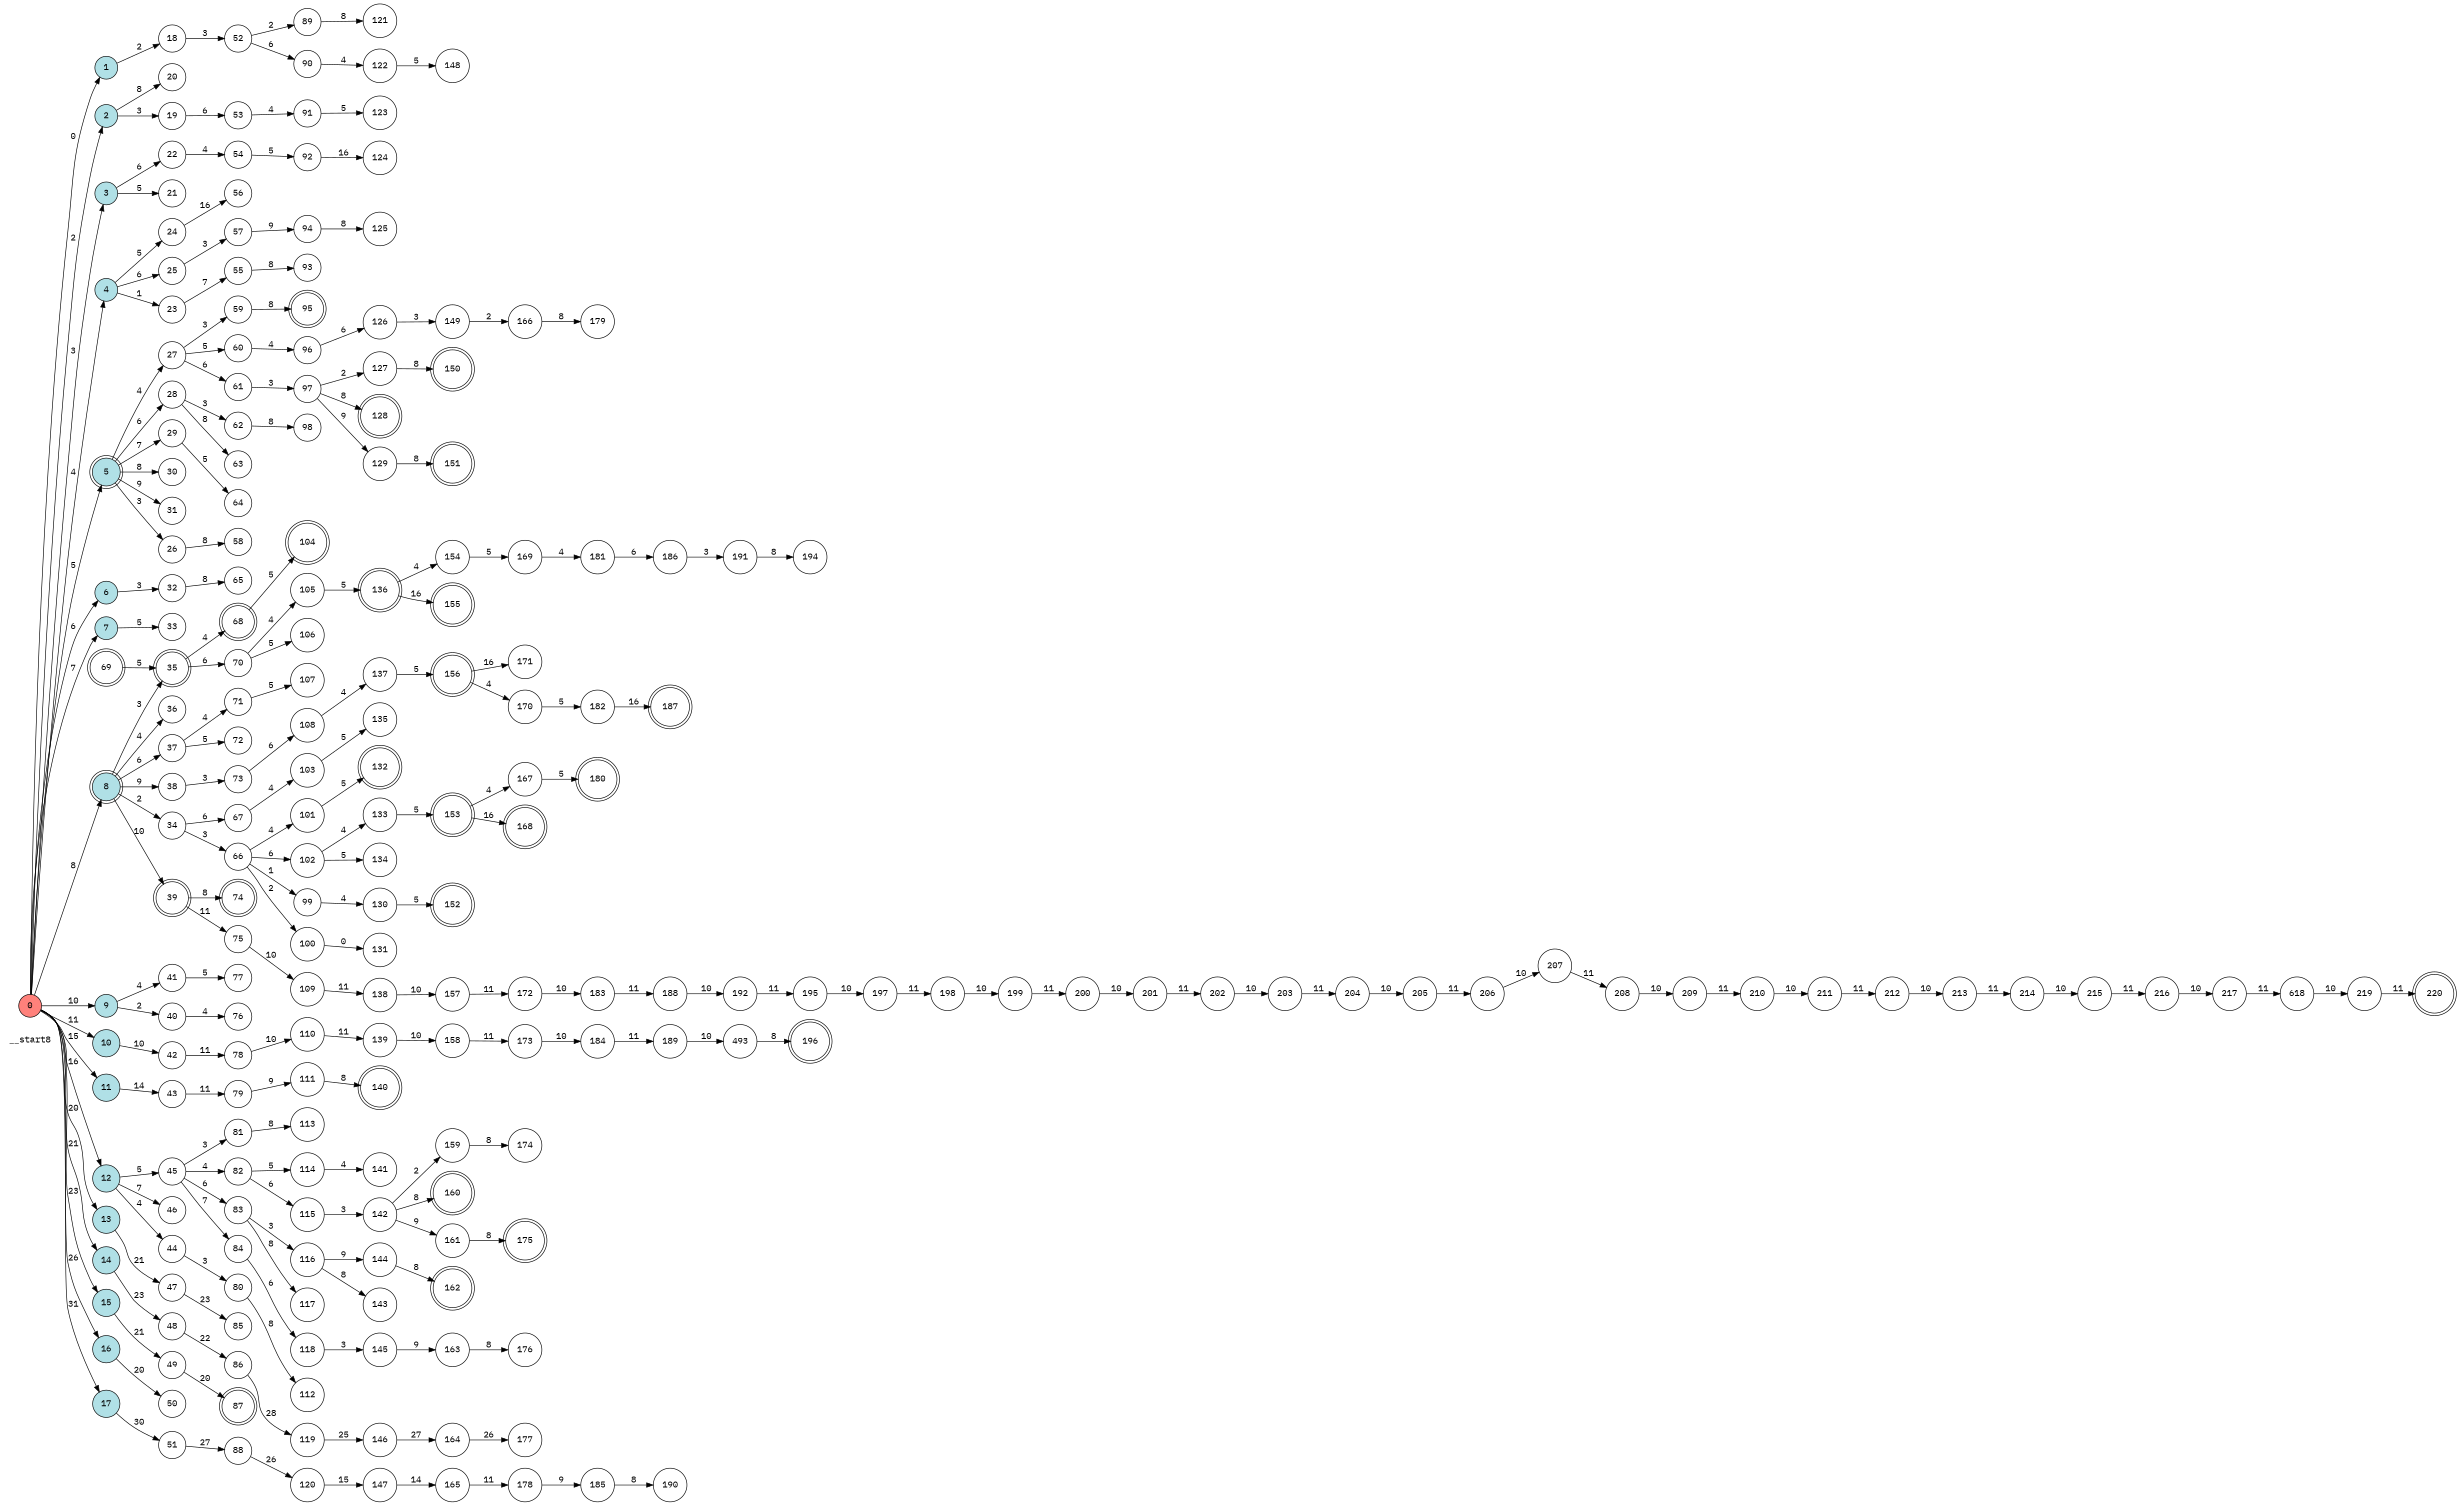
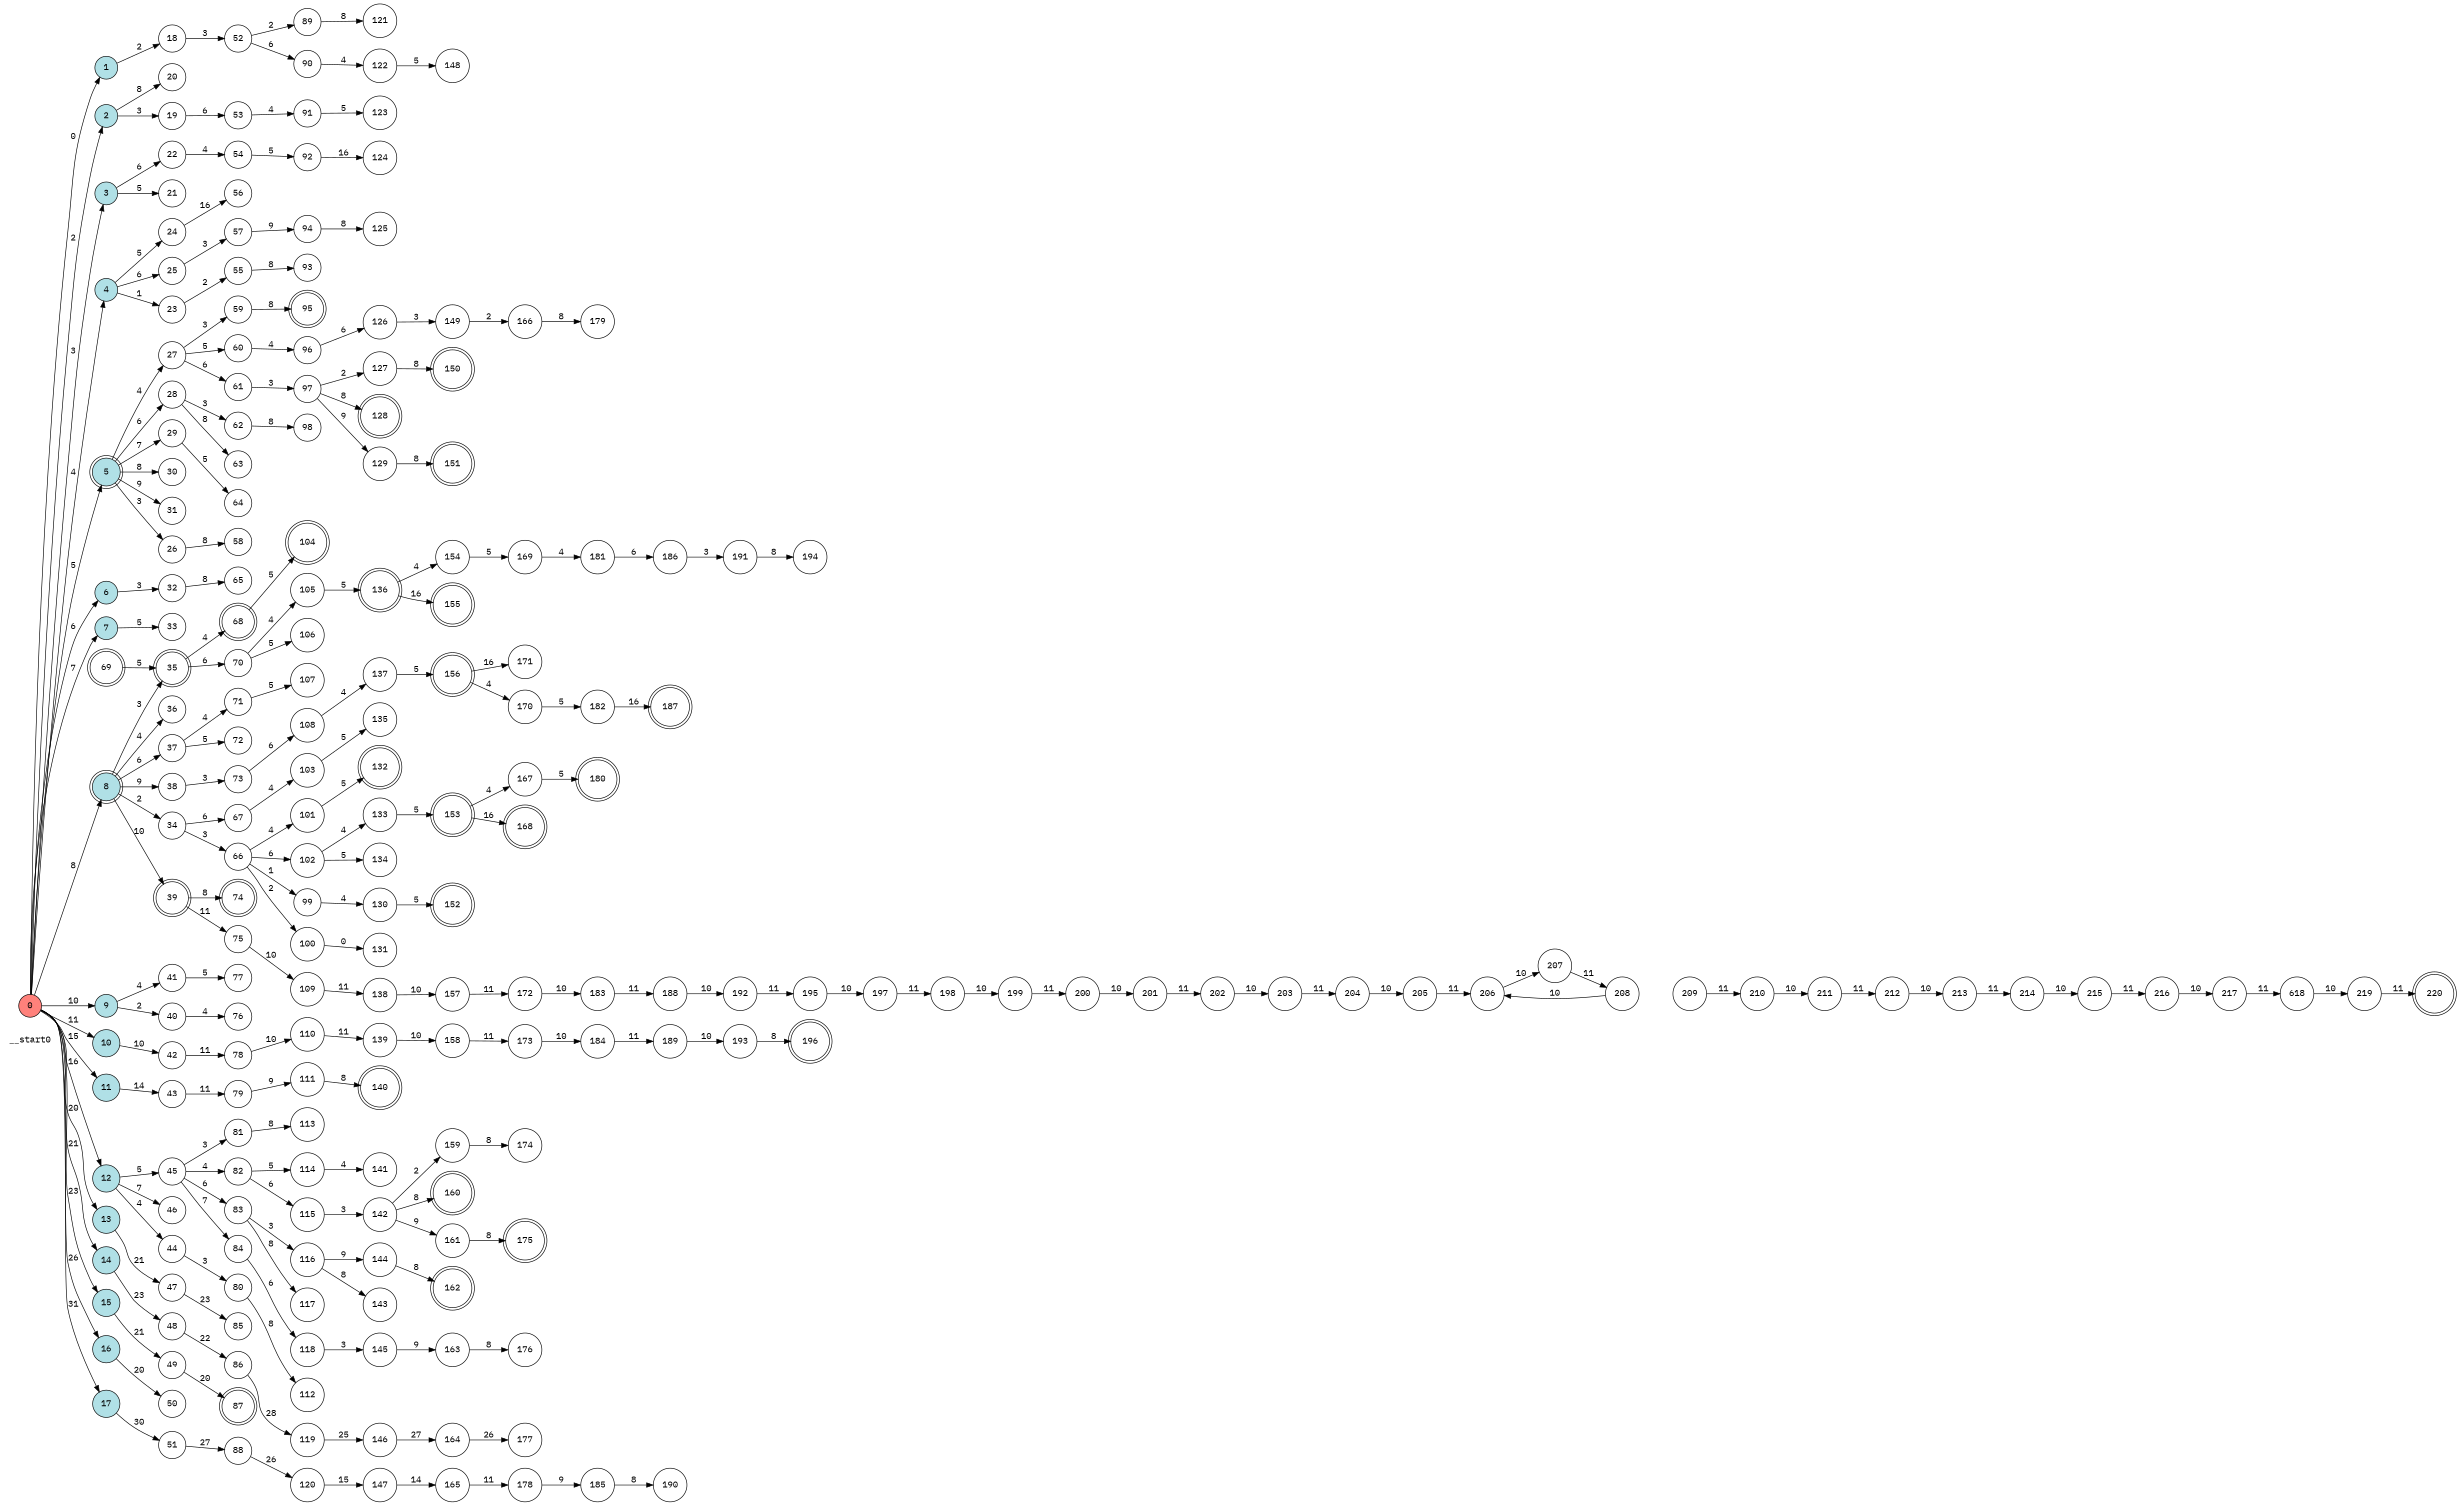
edge "23" -> "55": label "7" -> "2"
edge "208" -> "209": now "208" -> "206"
node "__start8": label "__start8" -> "__start0"
node "493": label "493" -> "193"
